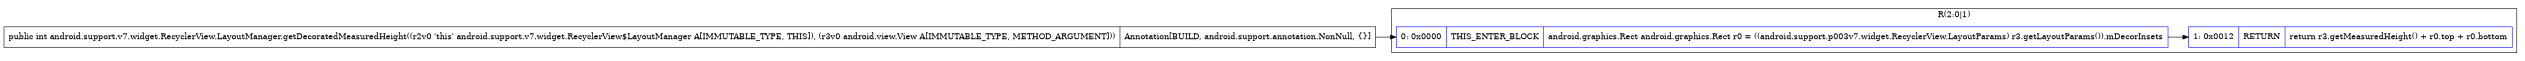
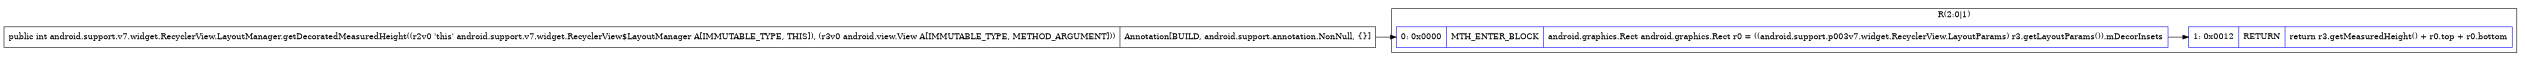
node "0: 0x0000": text "THIS_ENTER_BLOCK" -> "MTH_ENTER_BLOCK"
